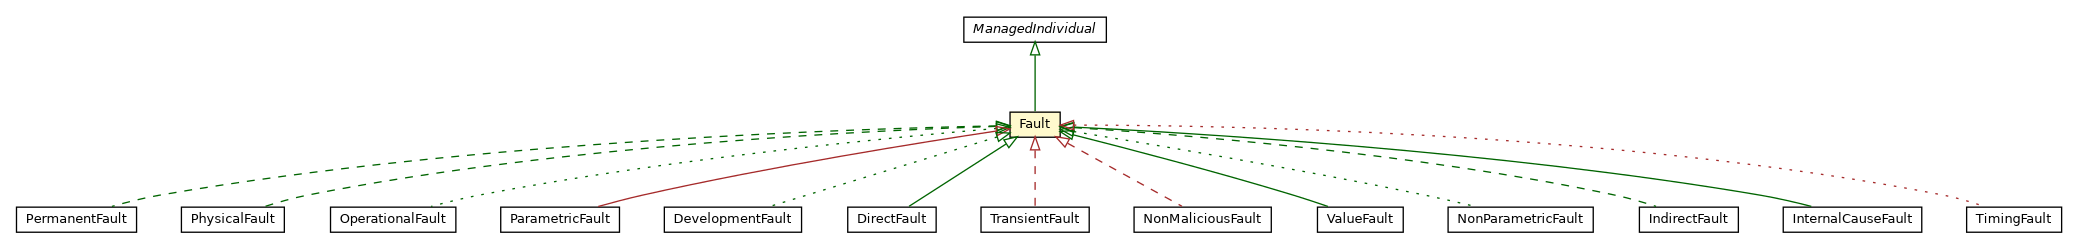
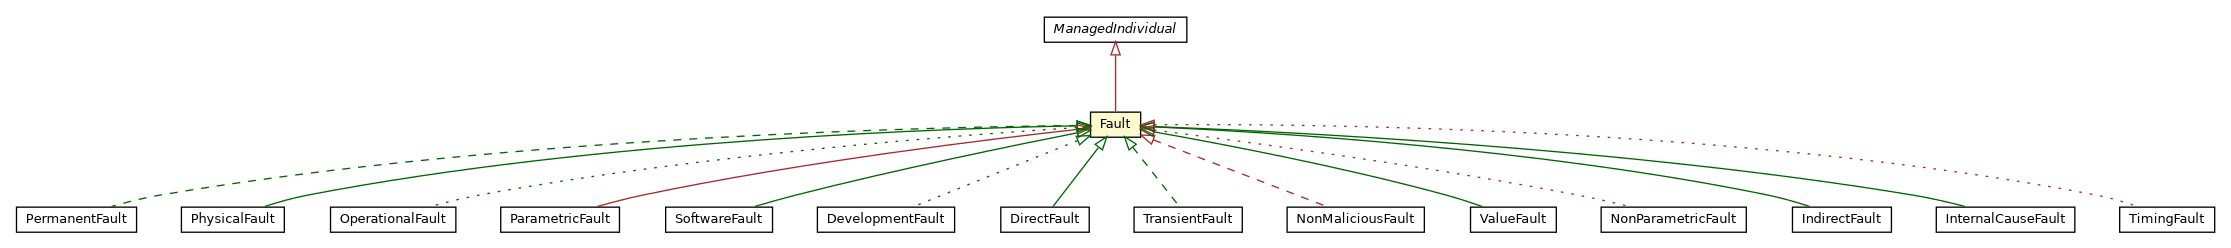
edge "Fault" -> "ManagedIndividual": color darkgreen -> brown
edge "PhysicalFault" -> "Fault": style dashed -> solid
edge "IndirectFault" -> "Fault": style dashed -> solid
edge "NonParametricFault" -> "Fault": color darkgreen -> brown
edge "TransientFault" -> "Fault": color brown -> darkgreen
node "SoftwareFault": added
